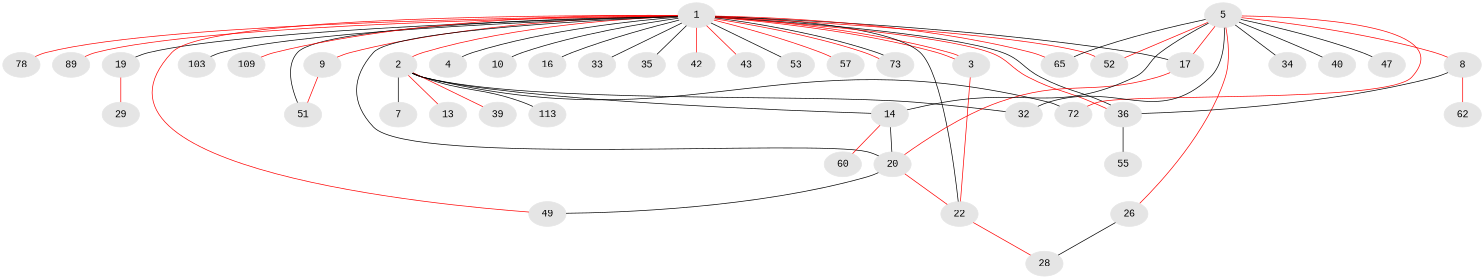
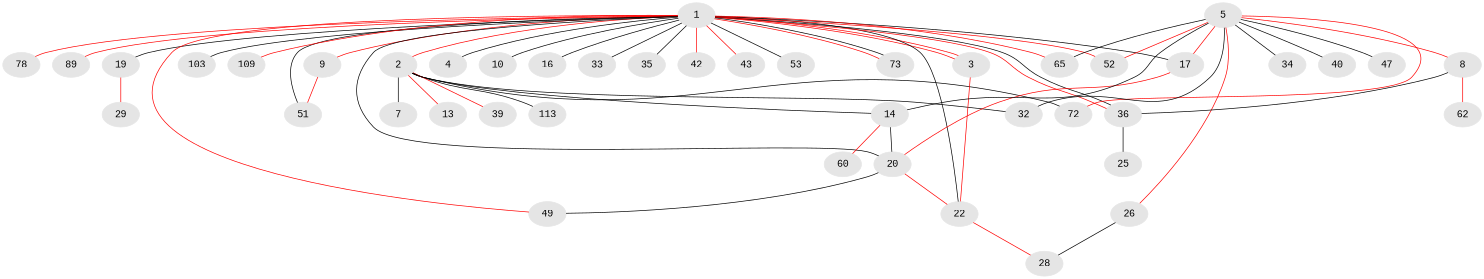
node "57": removed
node "55": label "55" -> "25"
